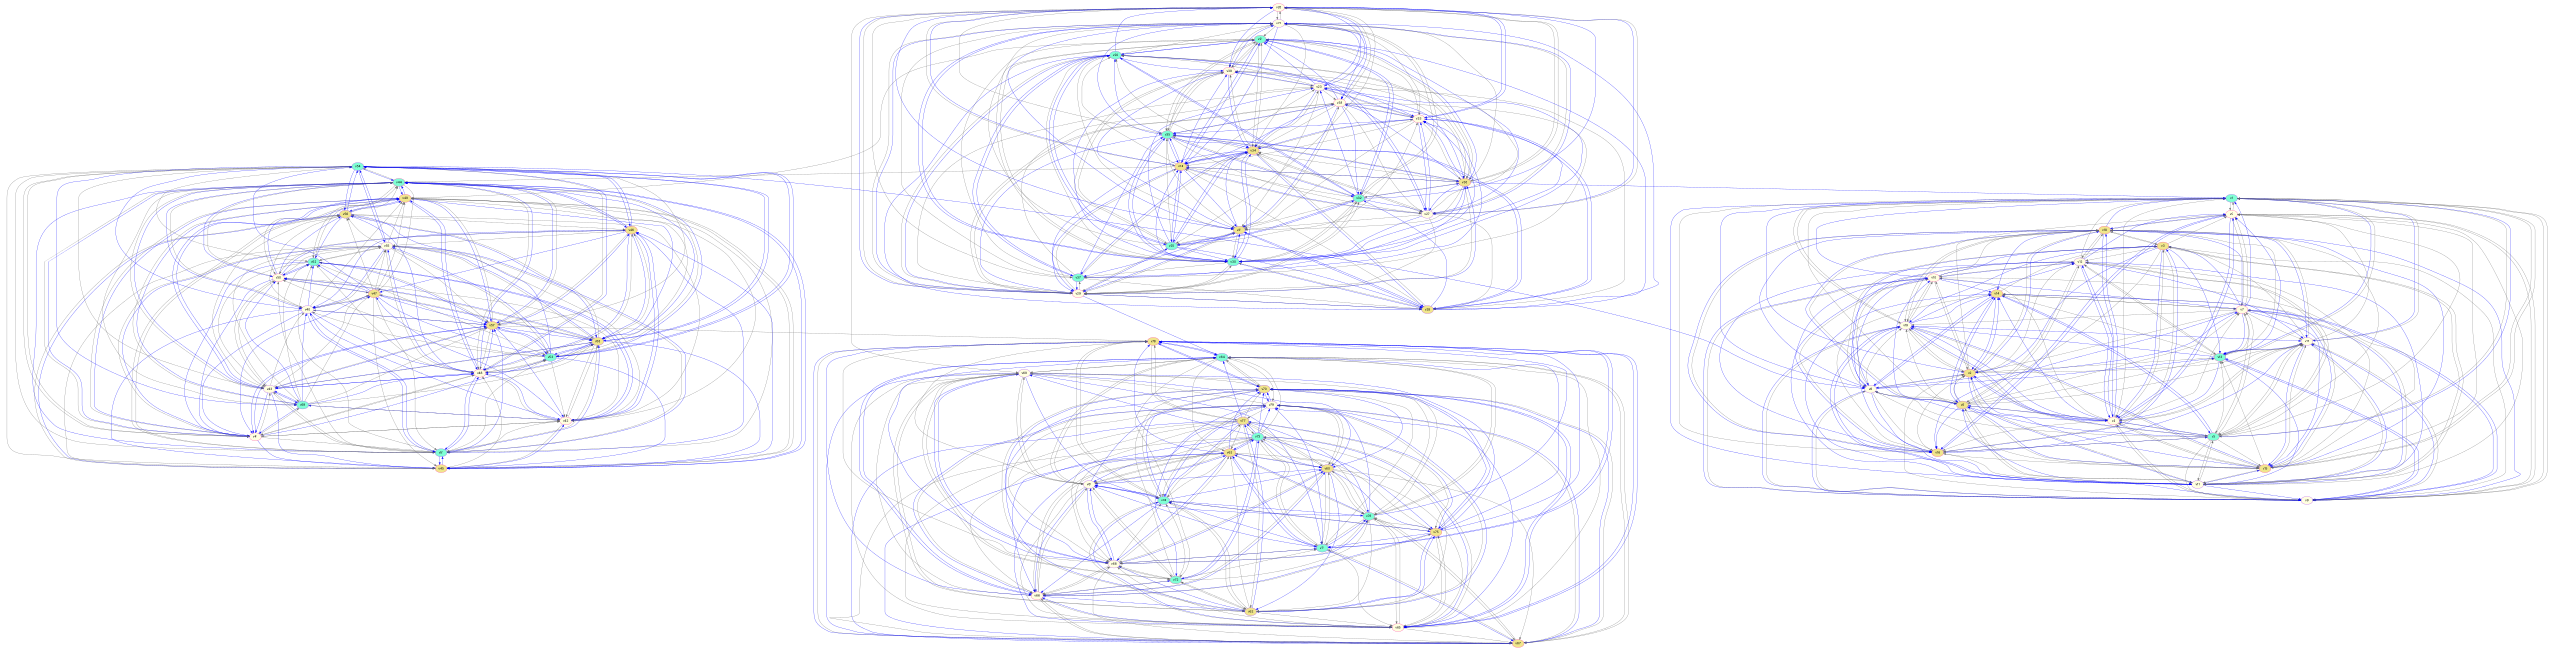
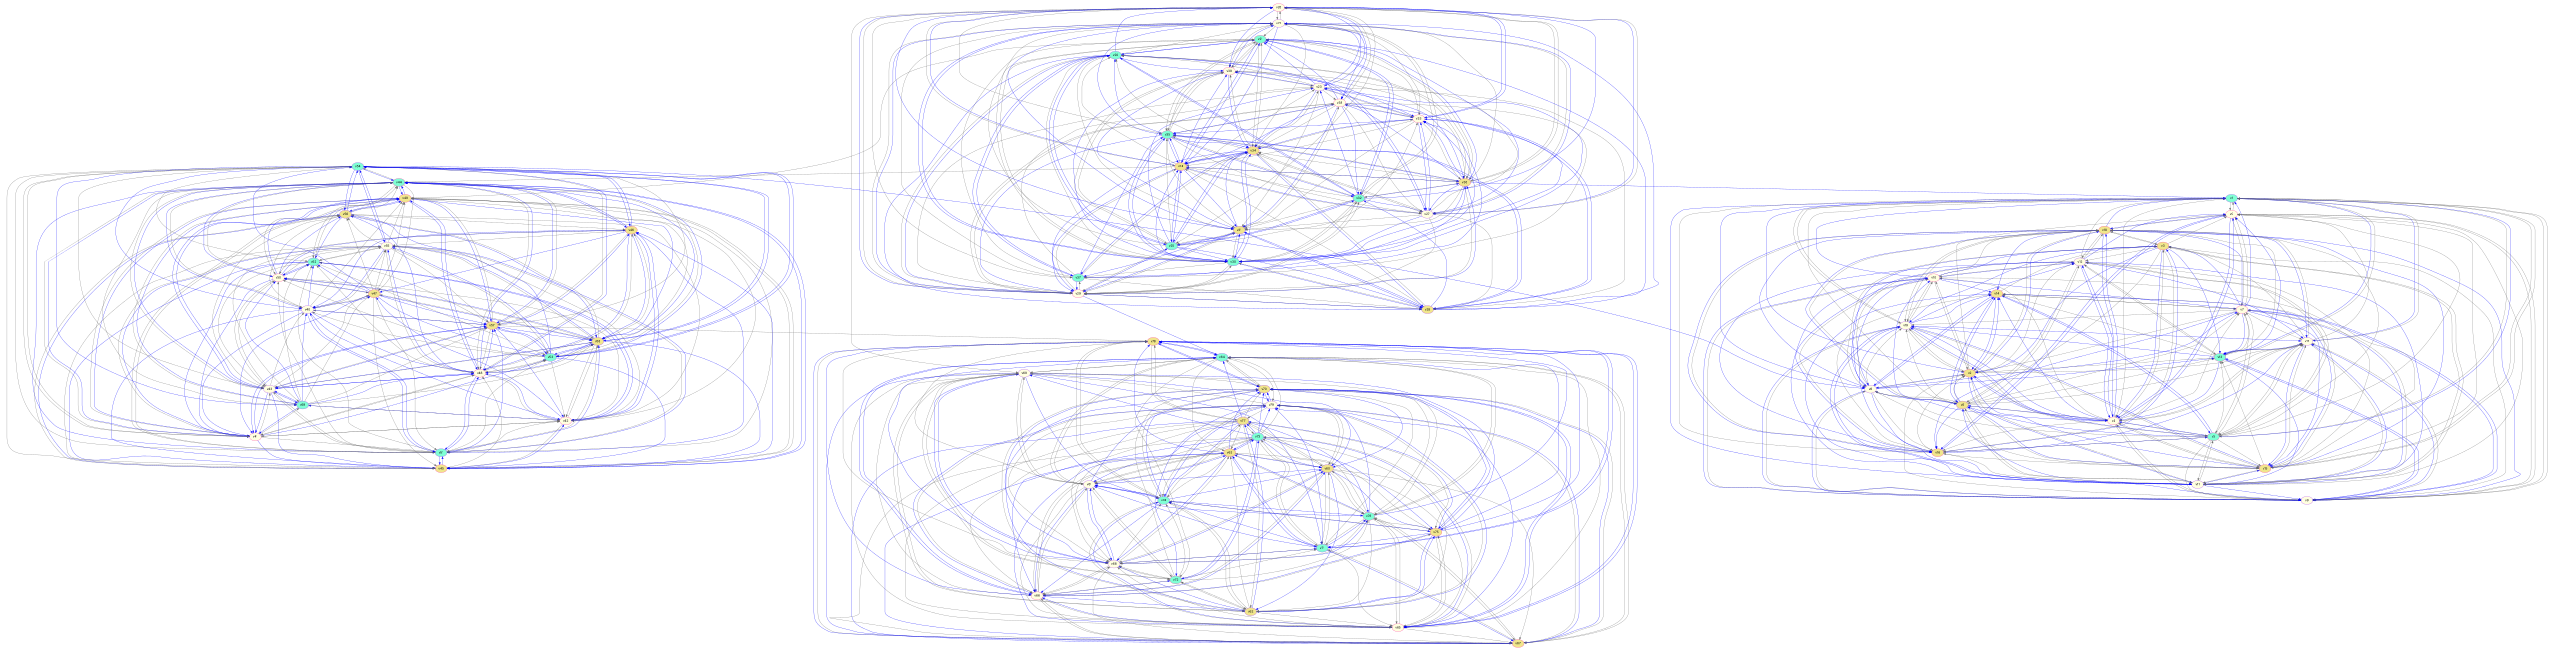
edge "v52" -> "v57": now "v52" -> "v45"
